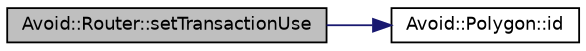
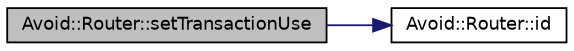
node "Avoid::Polygon::id": label "Avoid::Polygon::id" -> "Avoid::Router::id"
